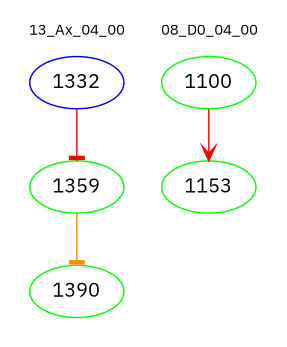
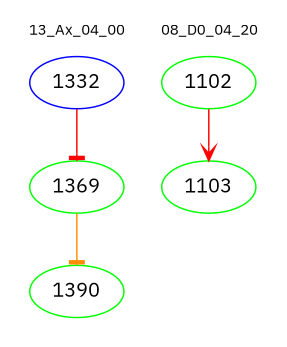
cluster "08_D0_04_00": label "08_D0_04_00" -> "08_D0_04_20"
node "1100": label "1100" -> "1102"
node "1359": label "1359" -> "1369"
node "1153": label "1153" -> "1103"
